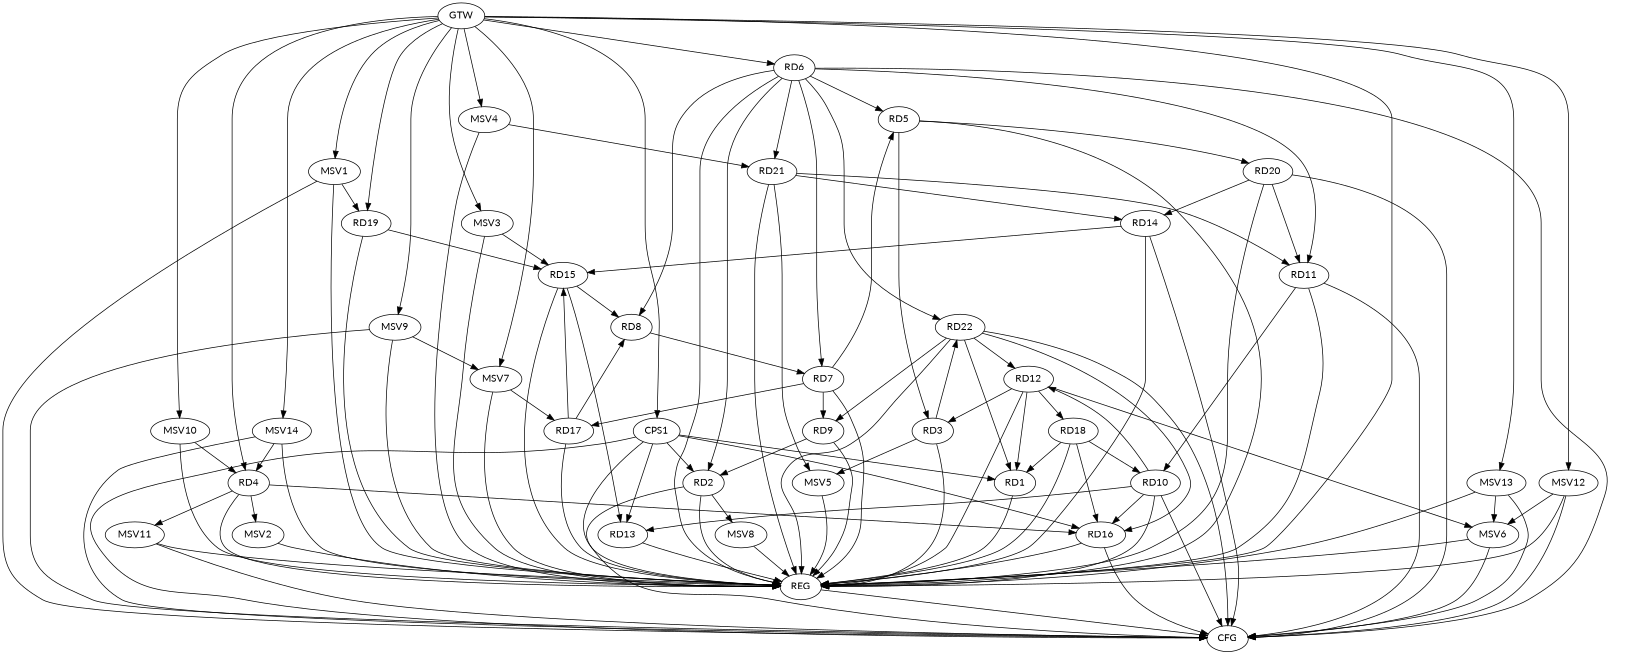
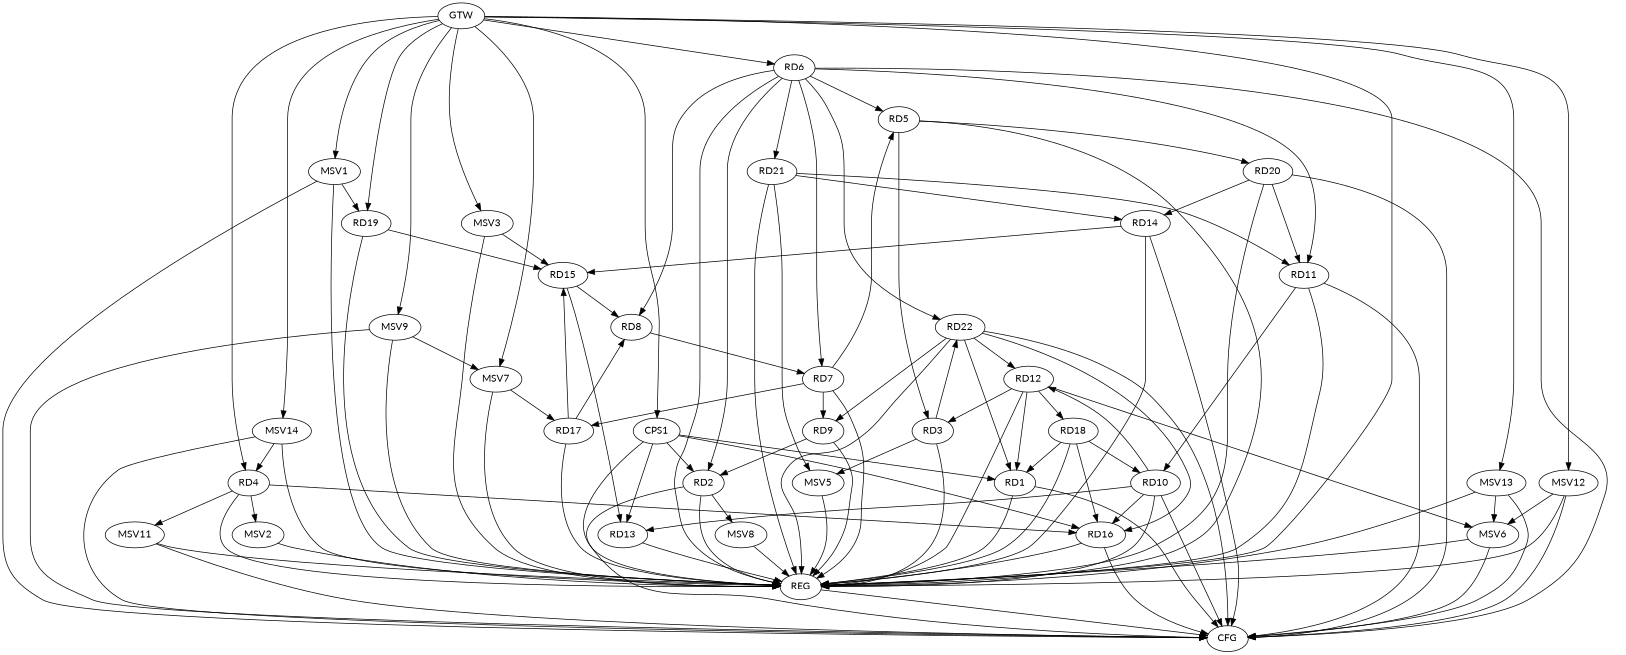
node "MSV4": removed
node "MSV10": removed
edge "RD15" -> "REG": removed
edge "CPS1" -> "CFG": now "RD1" -> "CFG"
